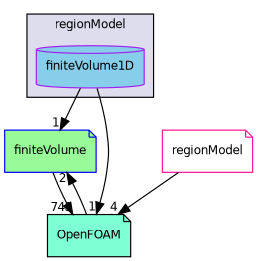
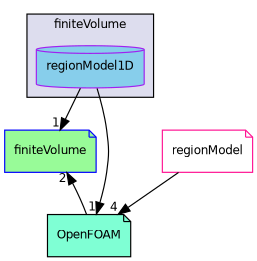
cluster "regionModel": label "regionModel" -> "finiteVolume"
node "finiteVolume1D": label "finiteVolume1D" -> "regionModel1D"
edge "finiteVolume" -> "OpenFOAM": removed
